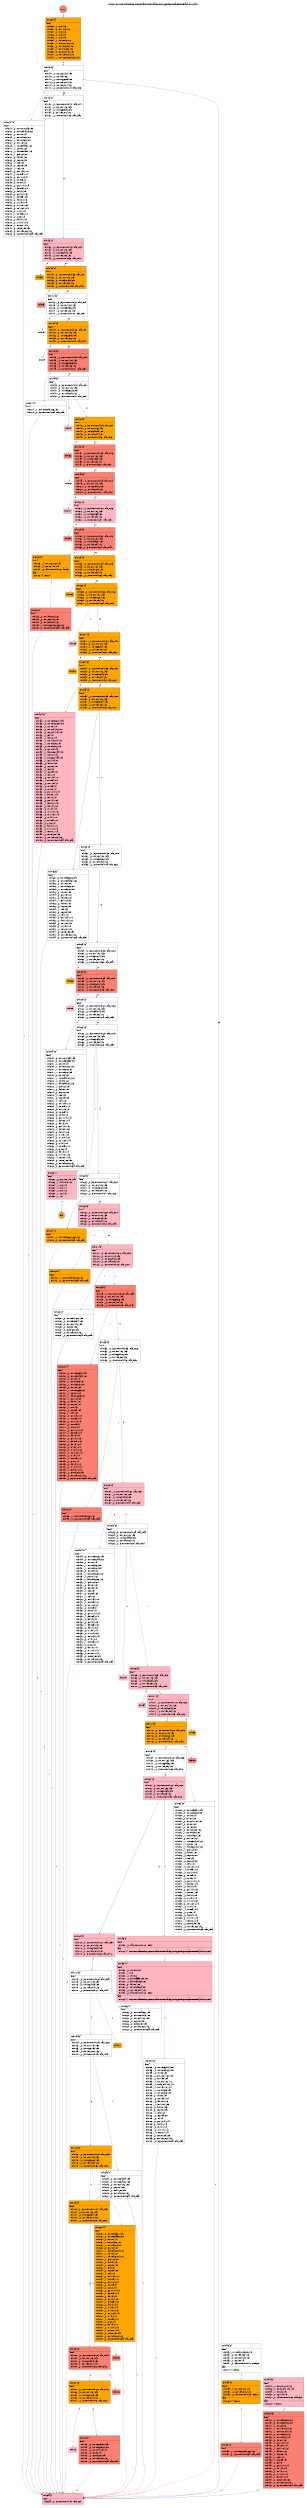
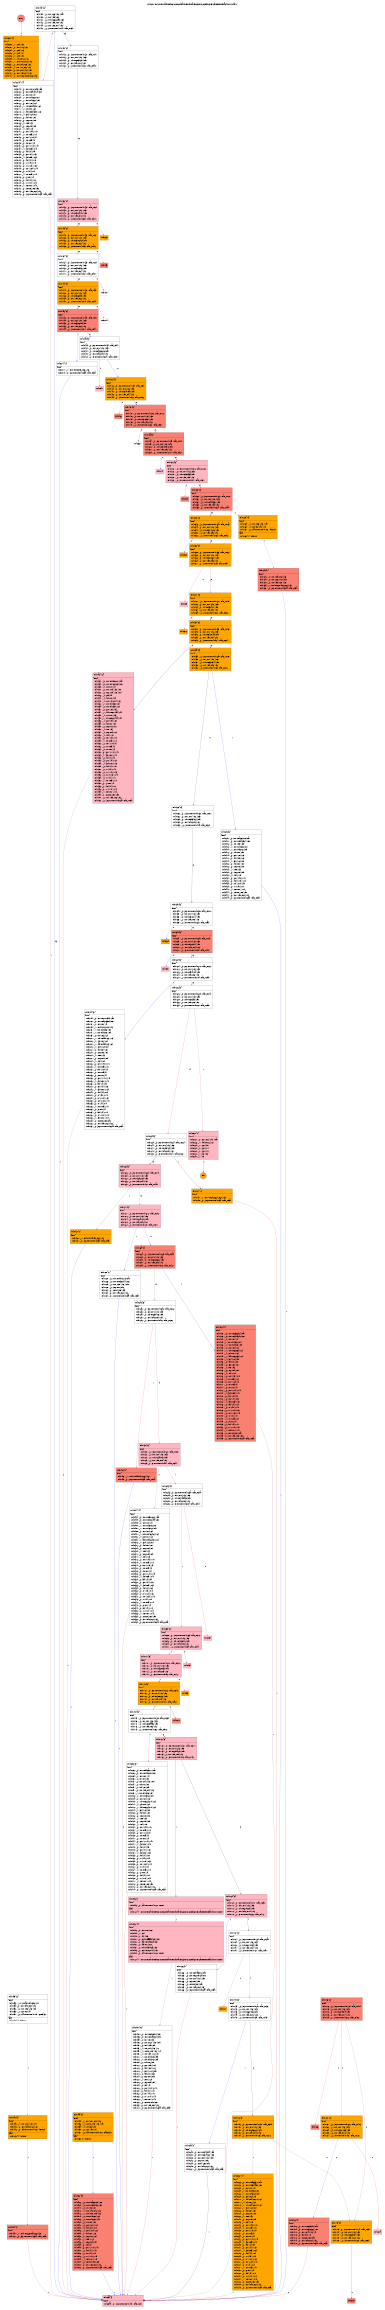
edge "0x4013e0 [43]" -> "0x40140b [23]": removed, label "1"
edge "0x4017cf [25]" -> "0x4017e8 [25]": reversed
node "0x40194f [23]": fillcolor lightpink -> orange
